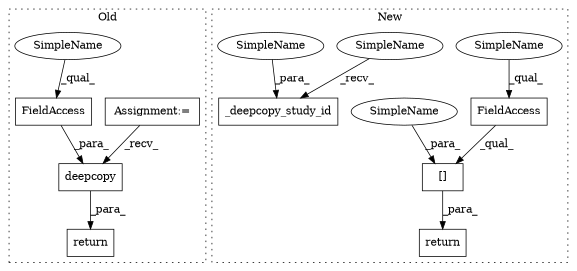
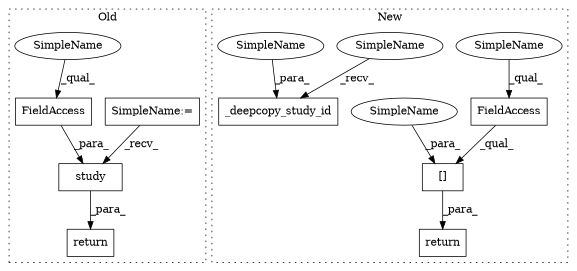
node "Assignment:=": label "Assignment:=" -> "SimpleName:="
node "deepcopy": label "deepcopy" -> "study"
